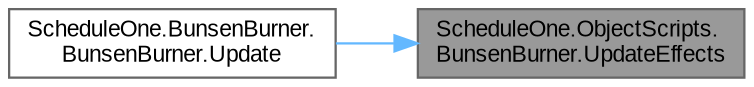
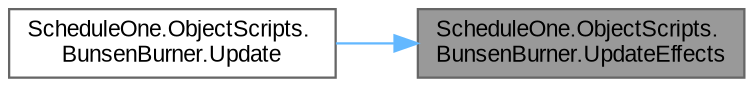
node "ScheduleOne.BunsenBurner. BunsenBurner.Update": label "ScheduleOne.BunsenBurner. BunsenBurner.Update" -> "ScheduleOne.ObjectScripts. BunsenBurner.Update"
